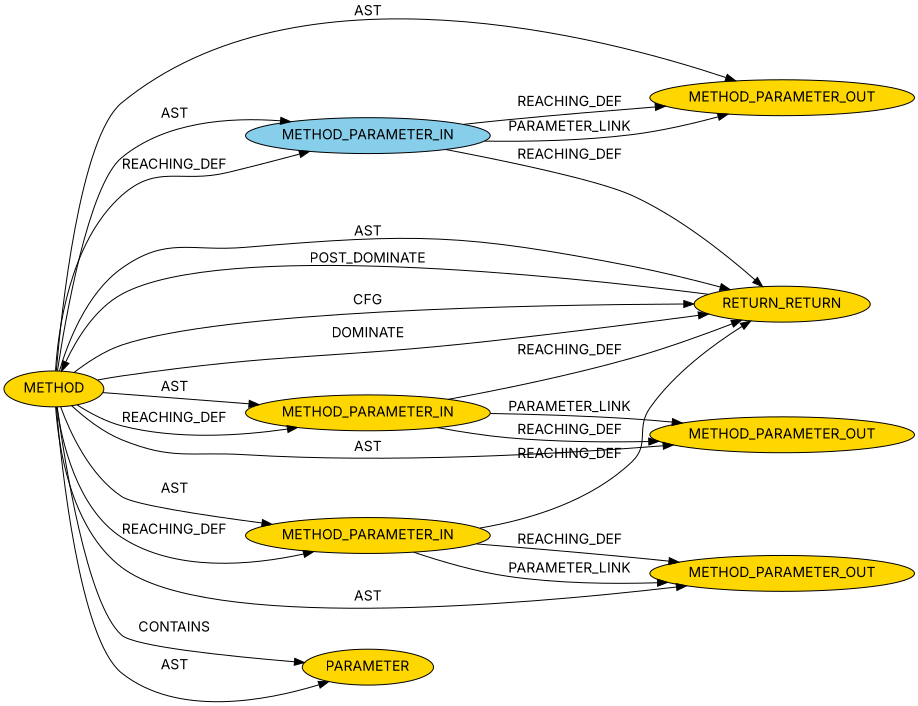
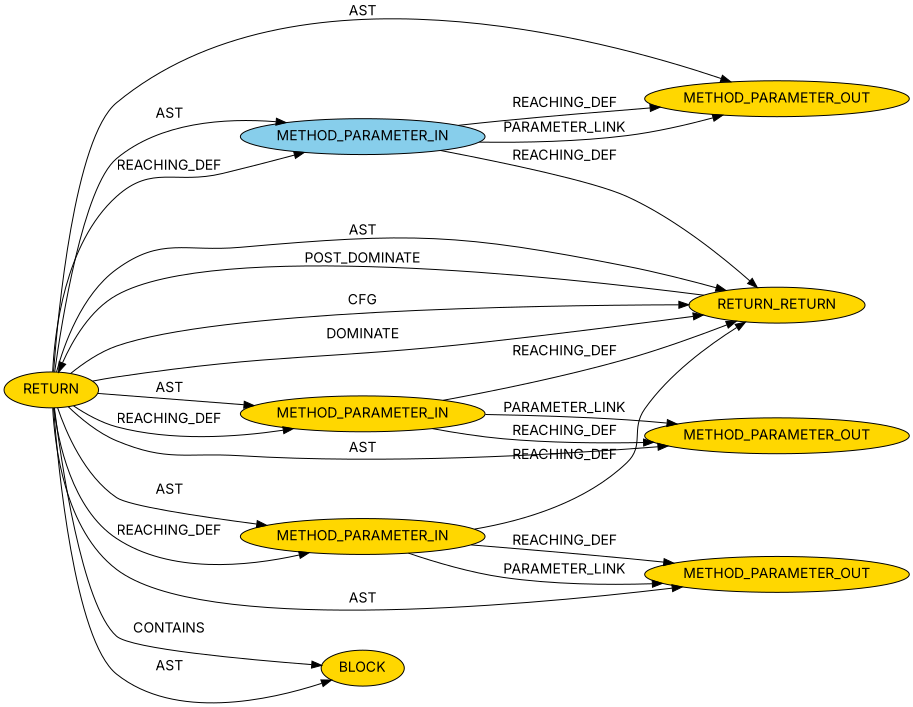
node "METHOD": label "METHOD" -> "RETURN"
node "PARAMETER": label "PARAMETER" -> "BLOCK"
